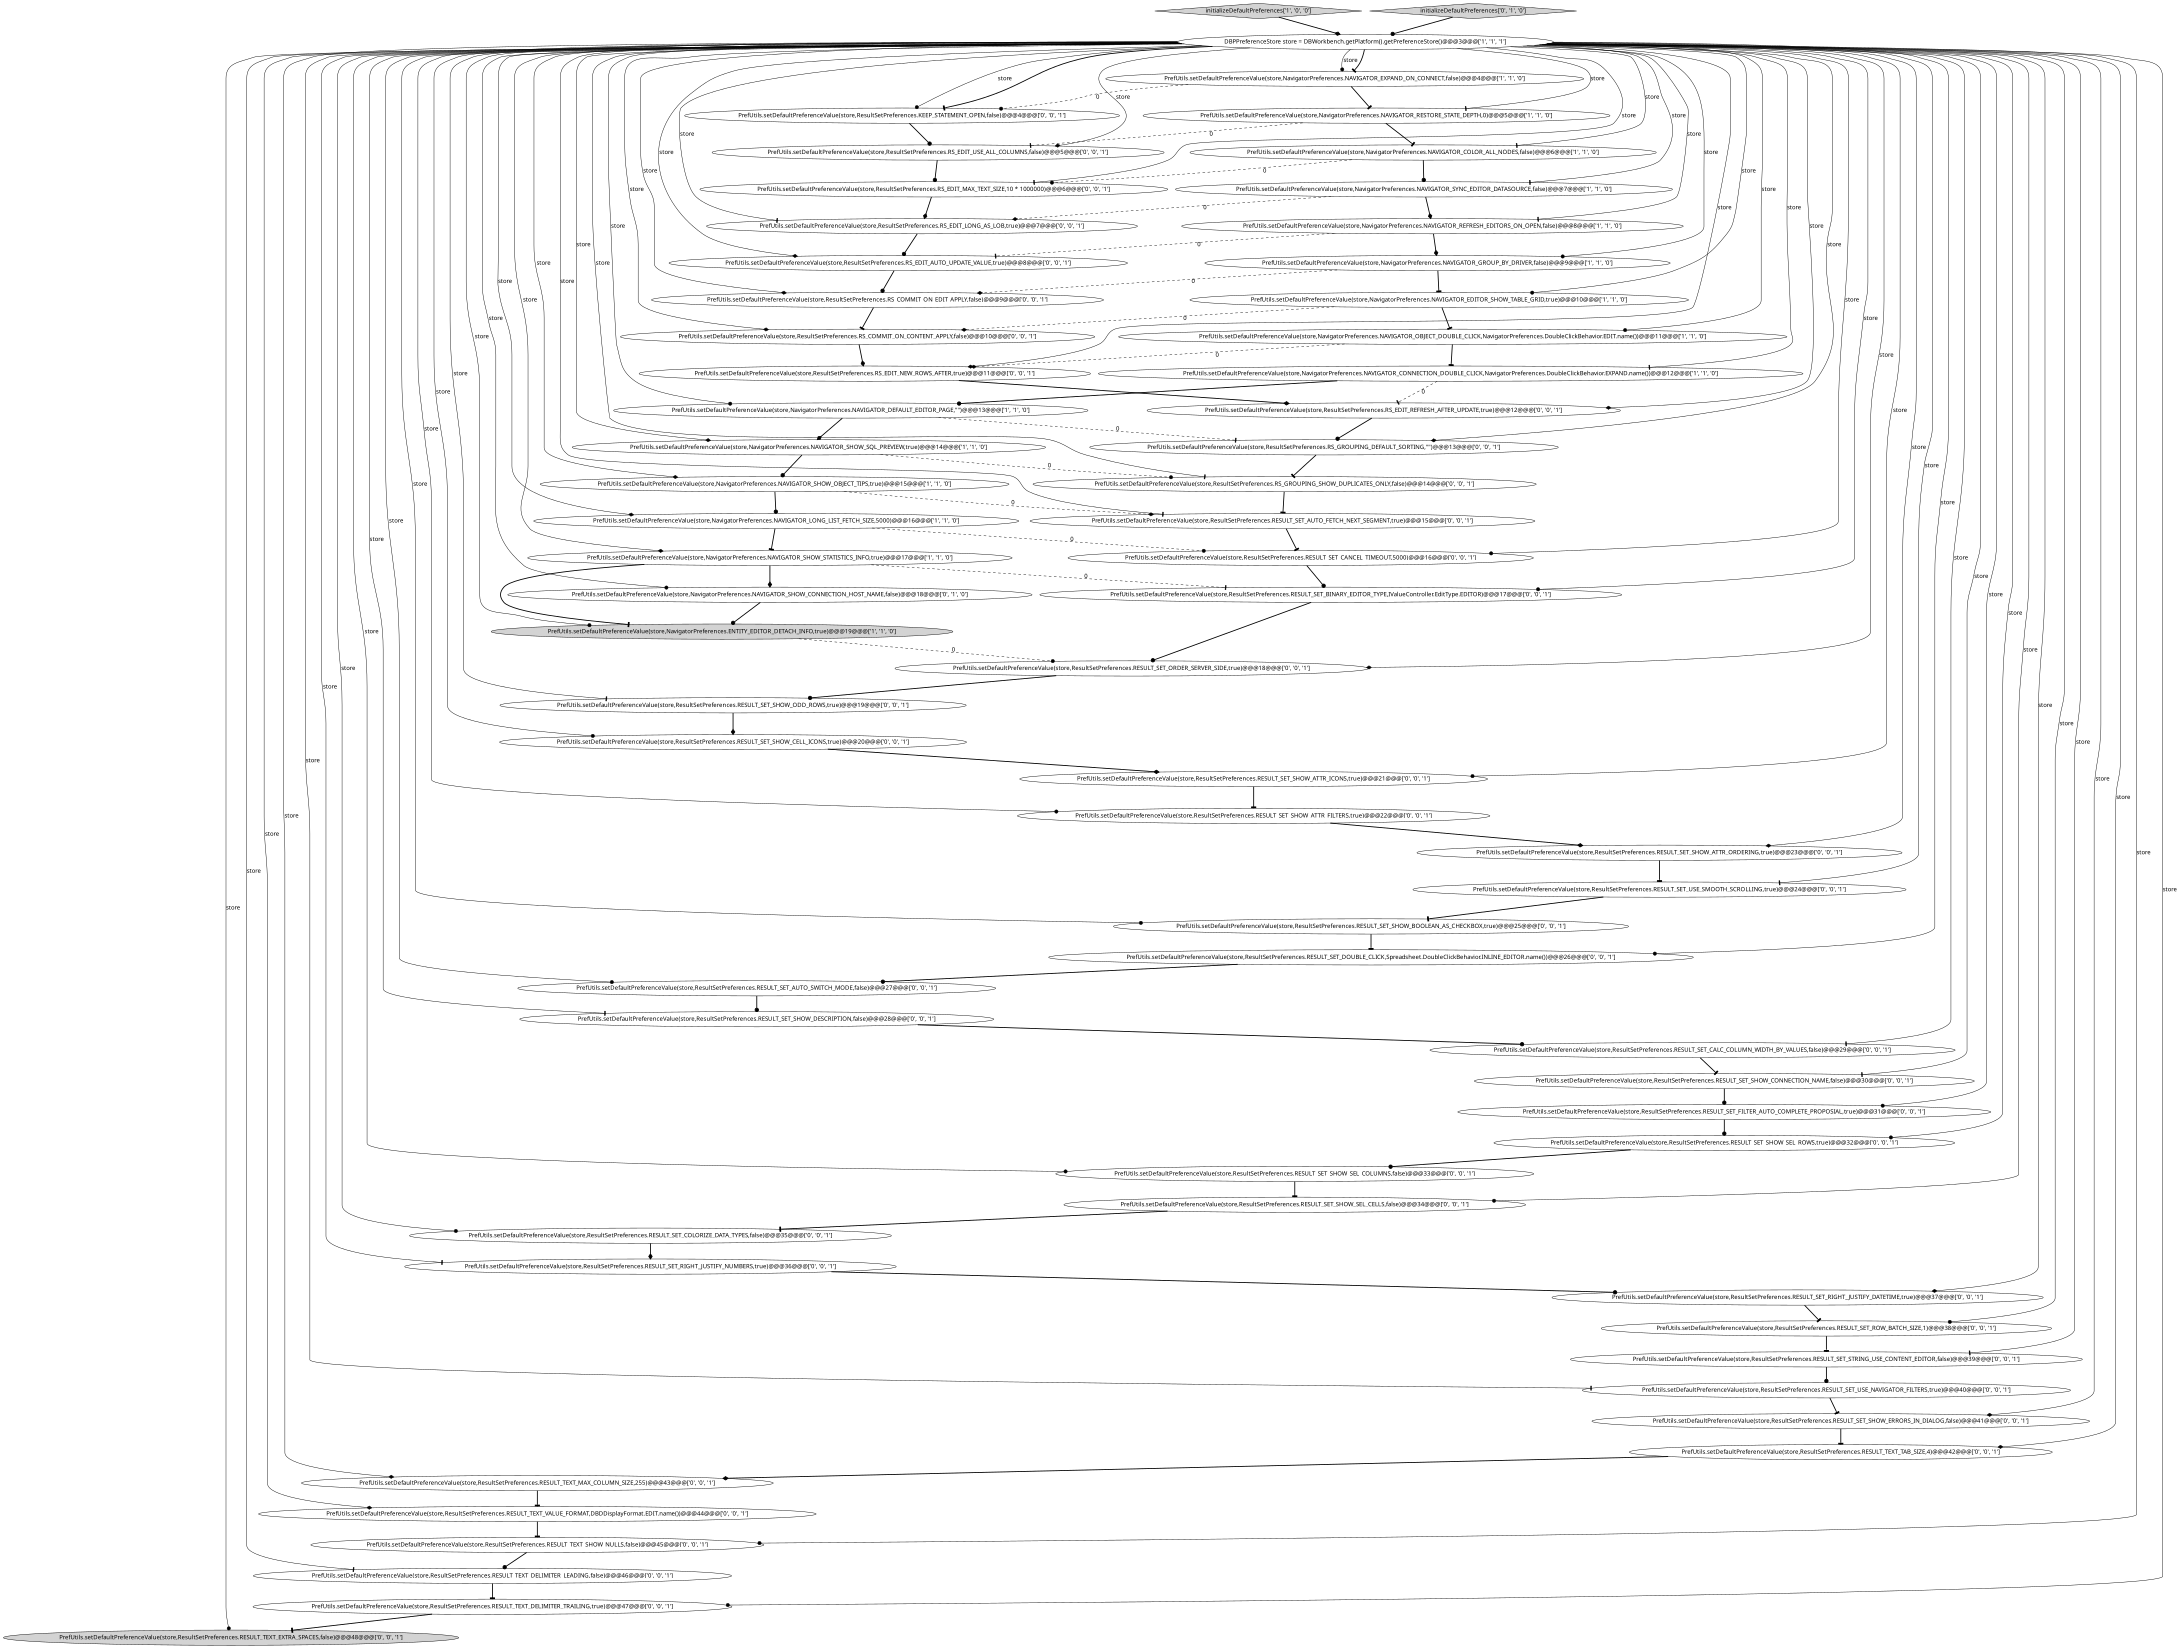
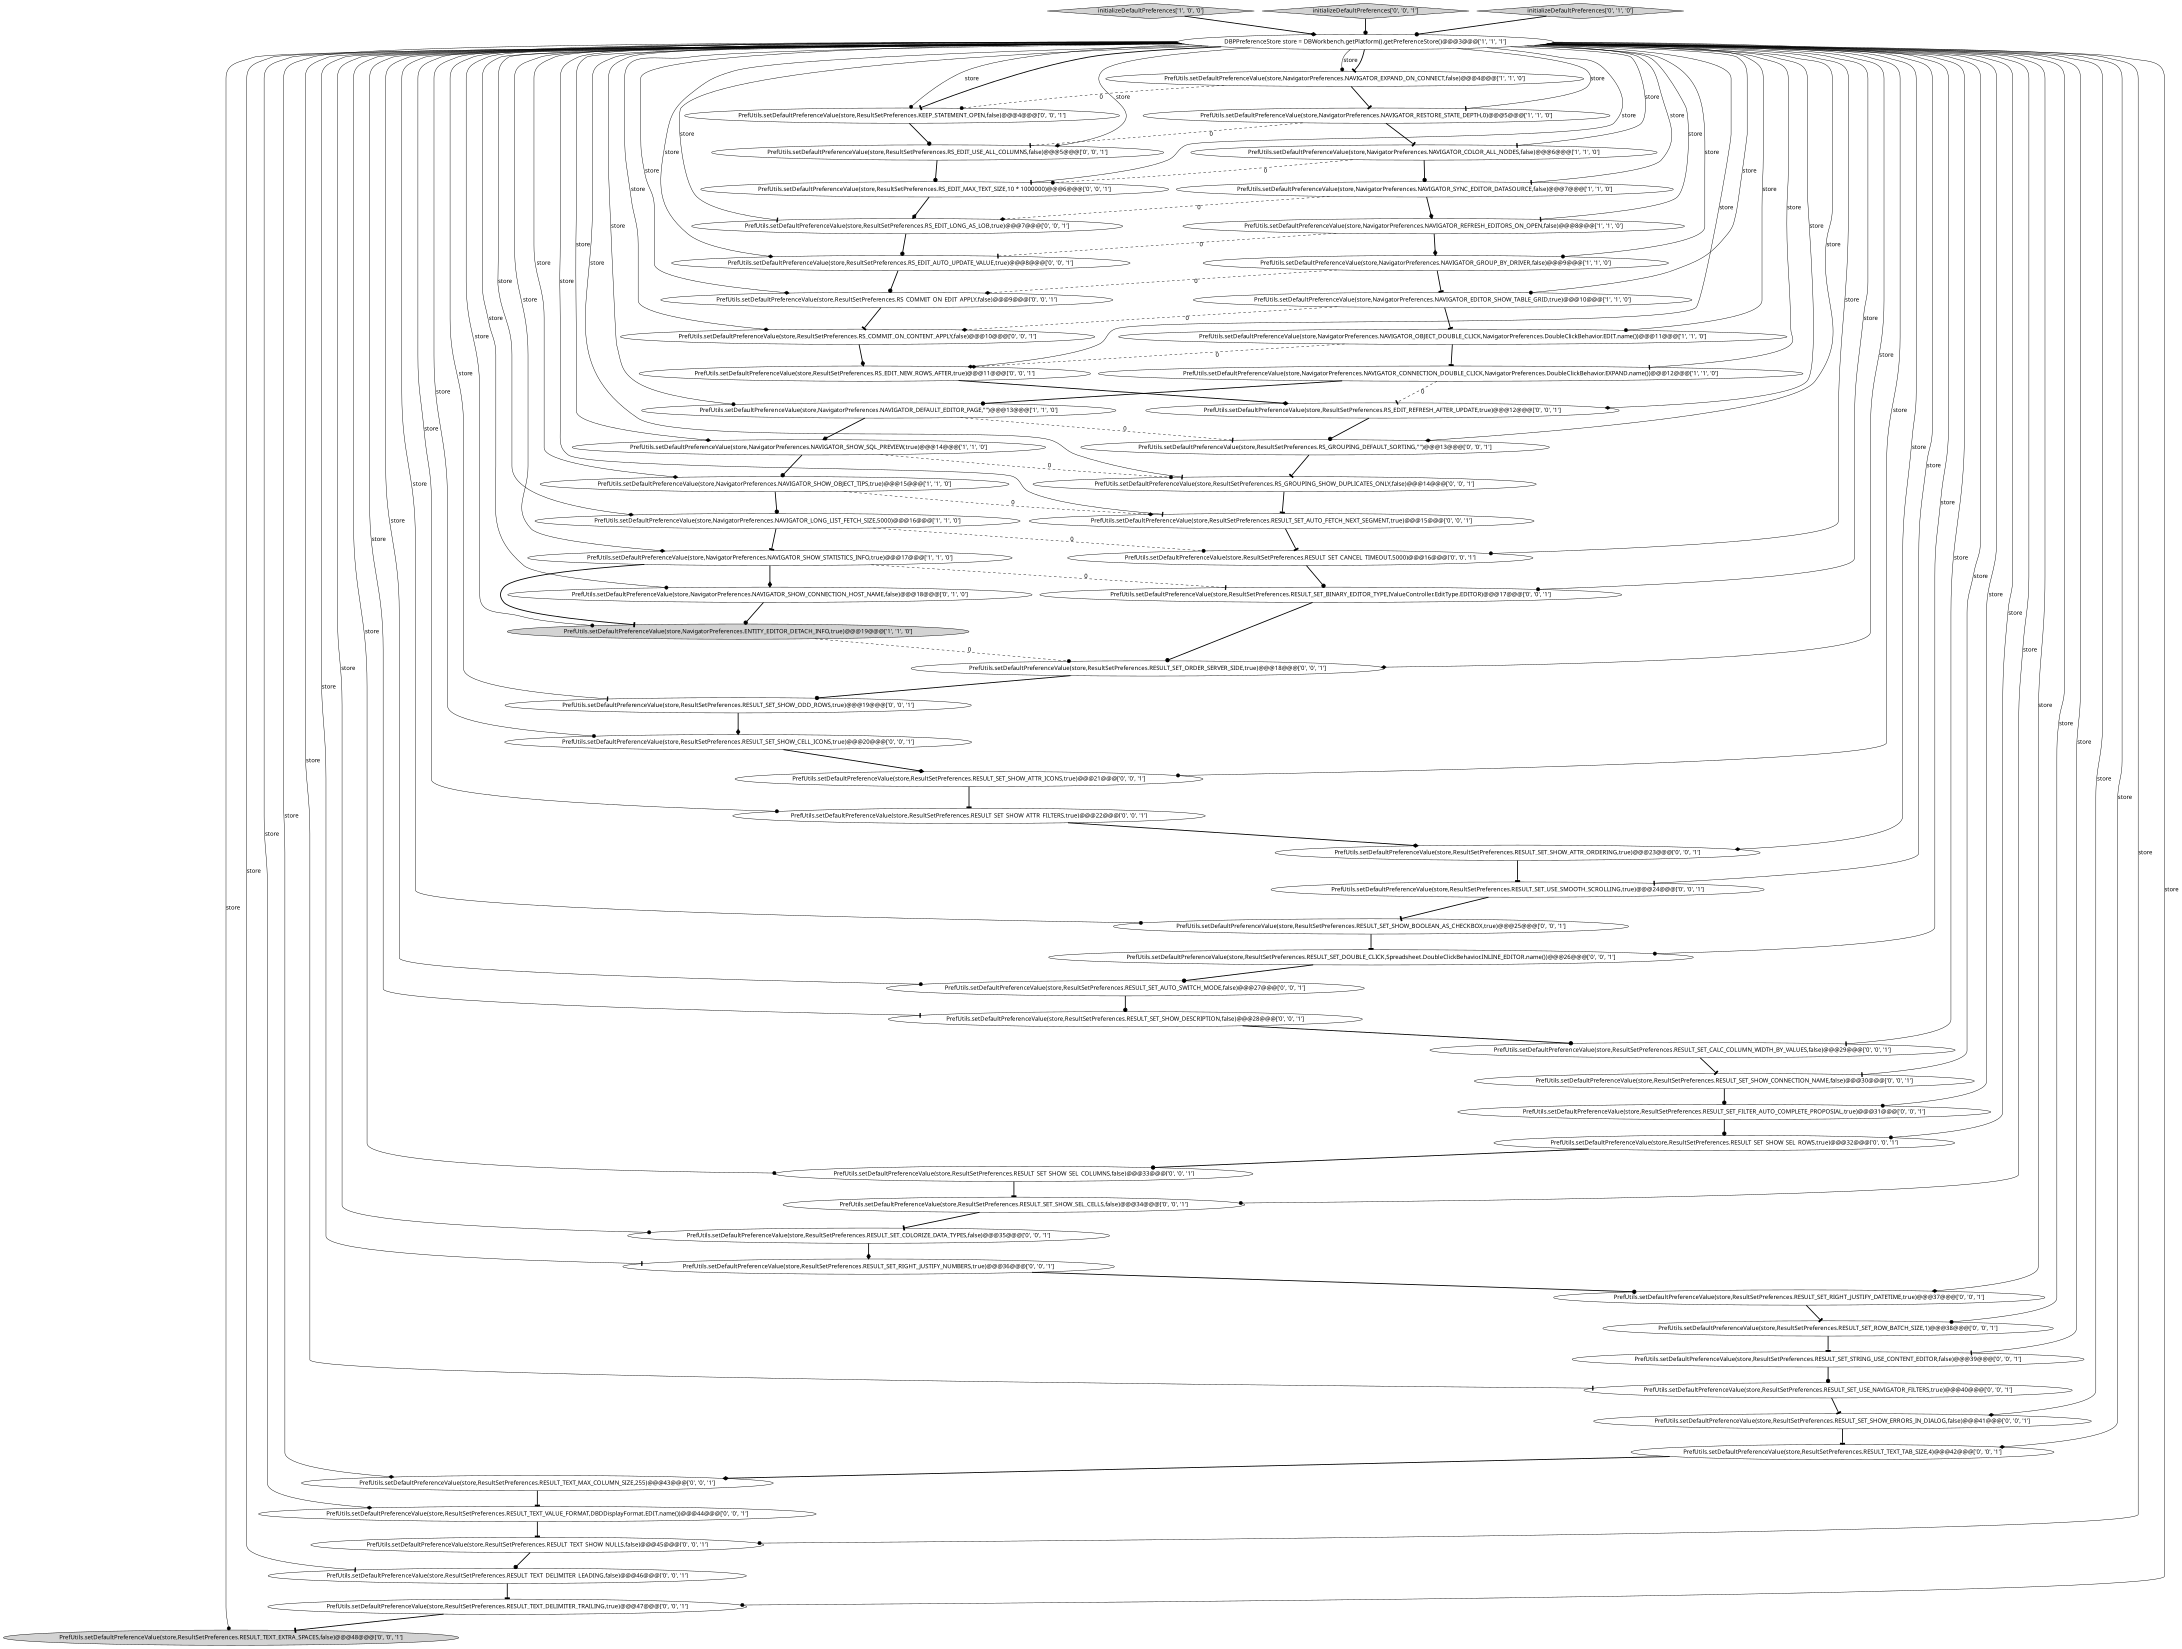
node "initializeDefaultPreferences['0', '0', '1']": added
